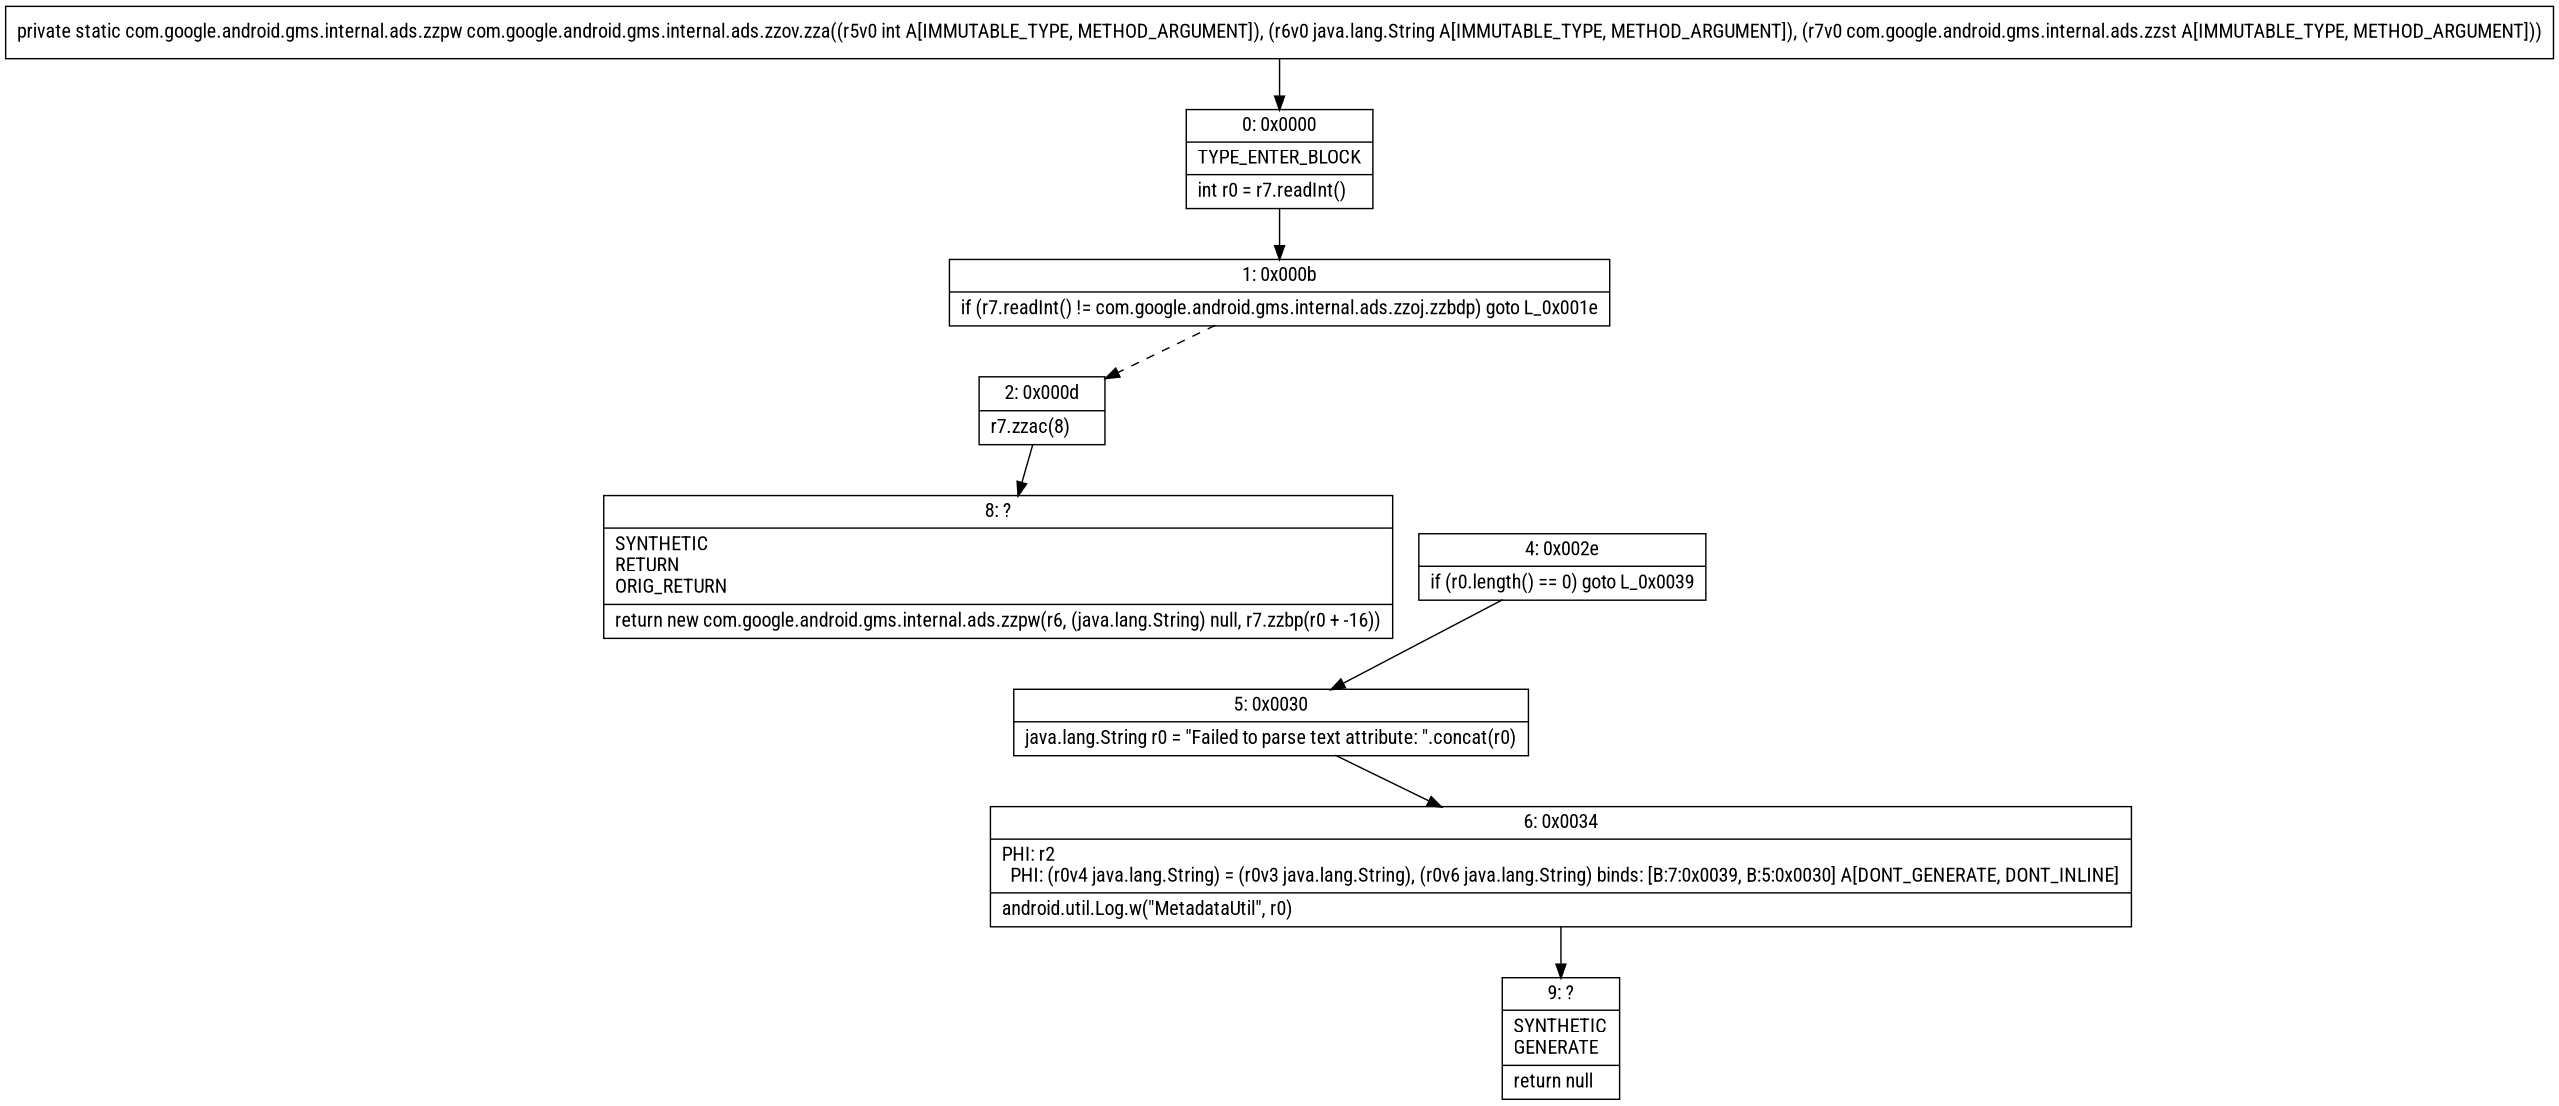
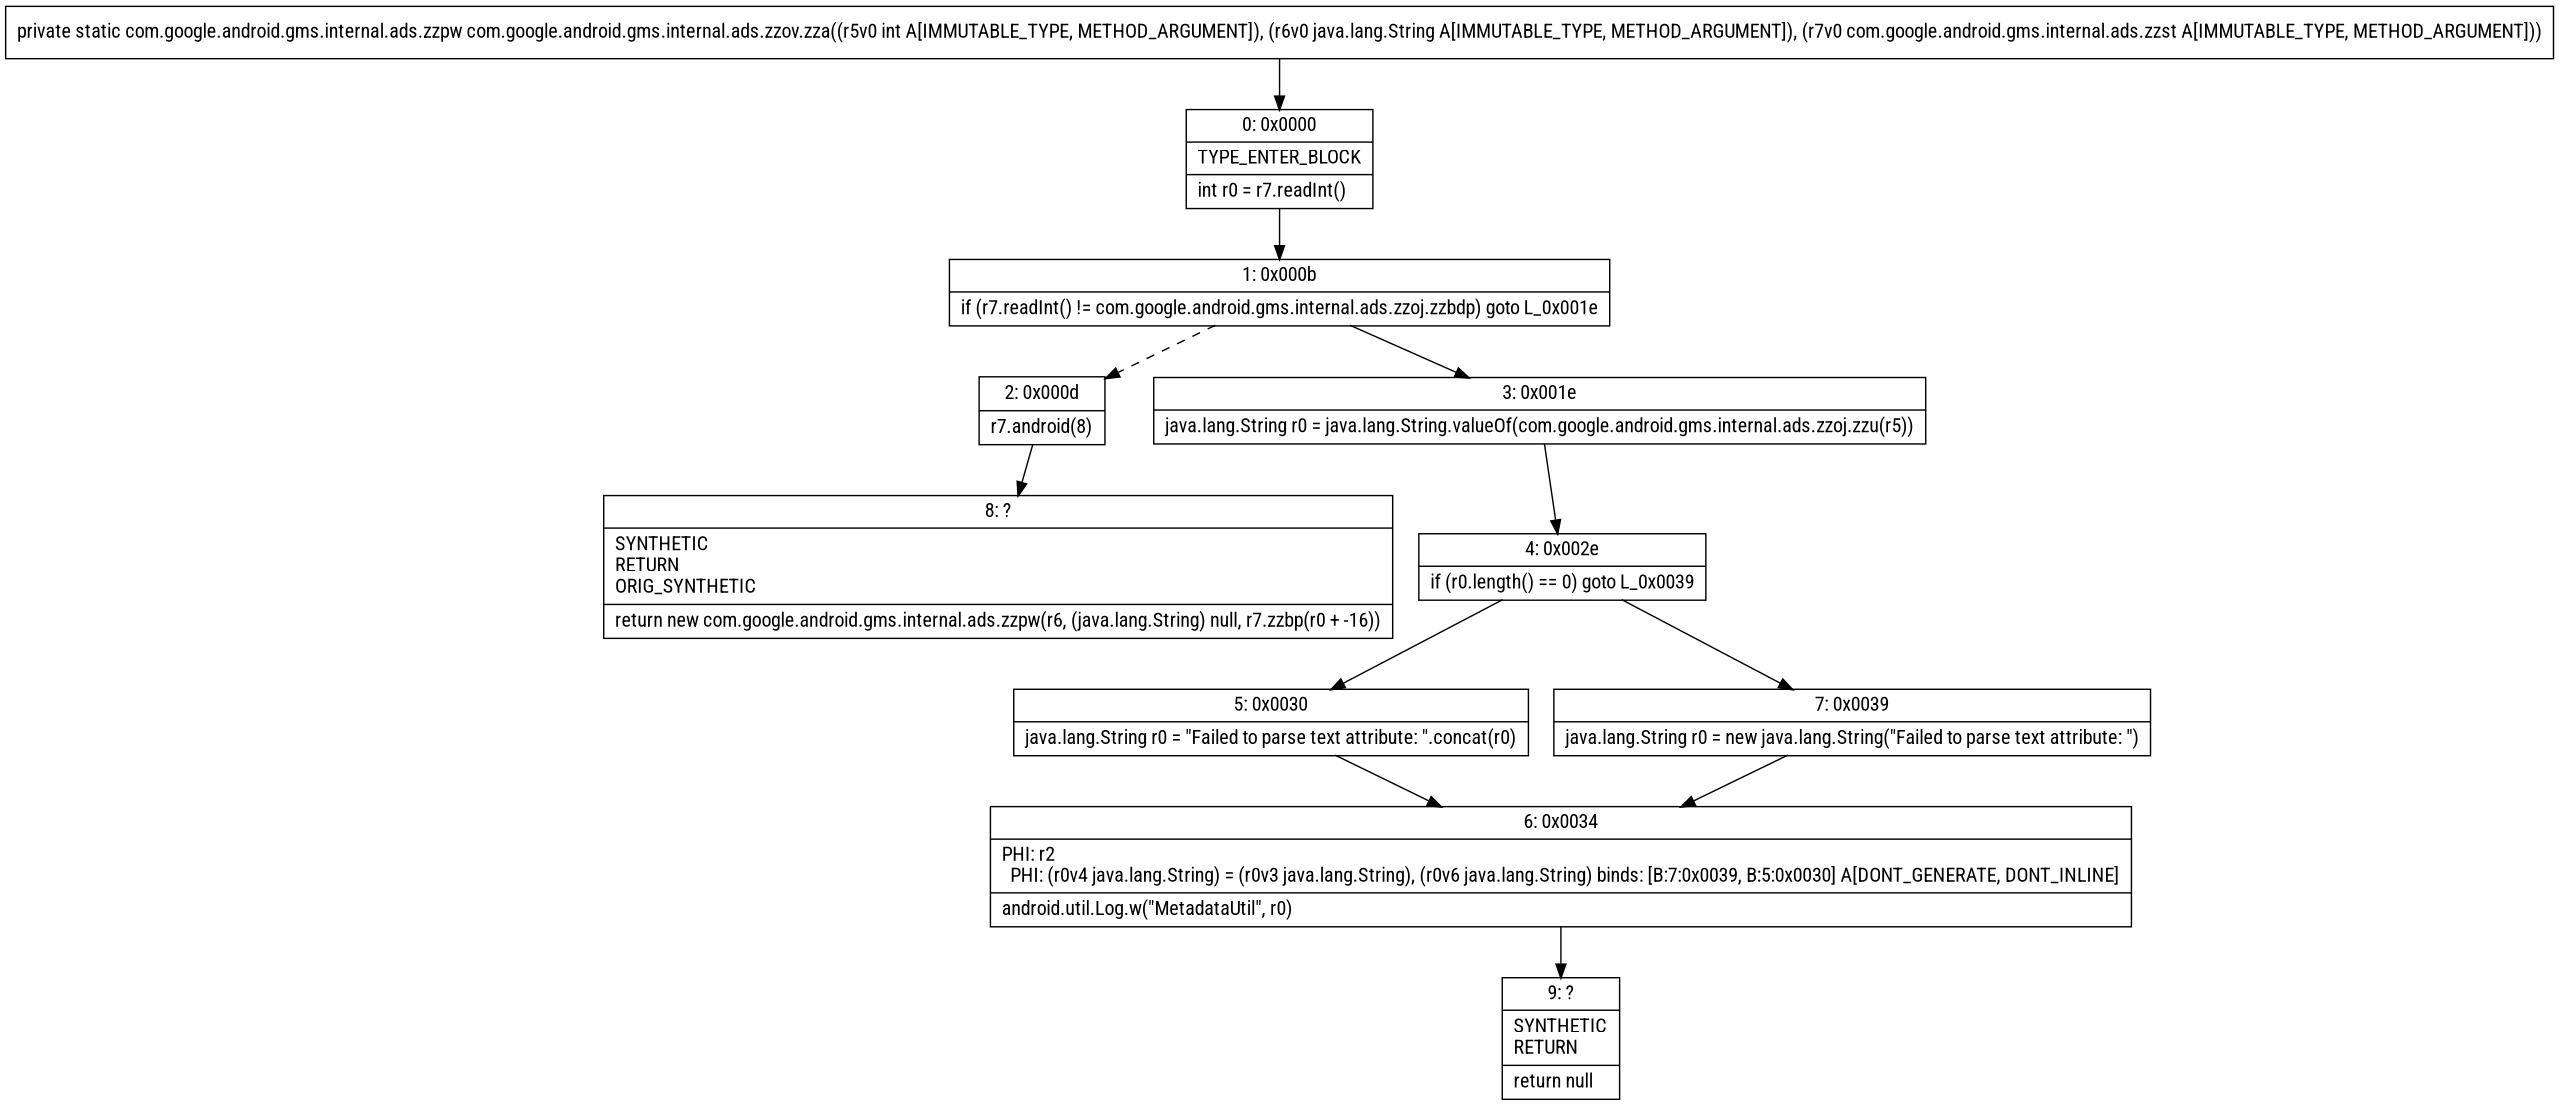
node "3: 0x001e": added
node "2: 0x000d": text "r7.zzac(8)" -> "r7.android(8)"
node "8: ?": text "ORIG_RETURN" -> "ORIG_SYNTHETIC"
node "7: 0x0039": added
node "9: ?": text "GENERATE" -> "RETURN"
